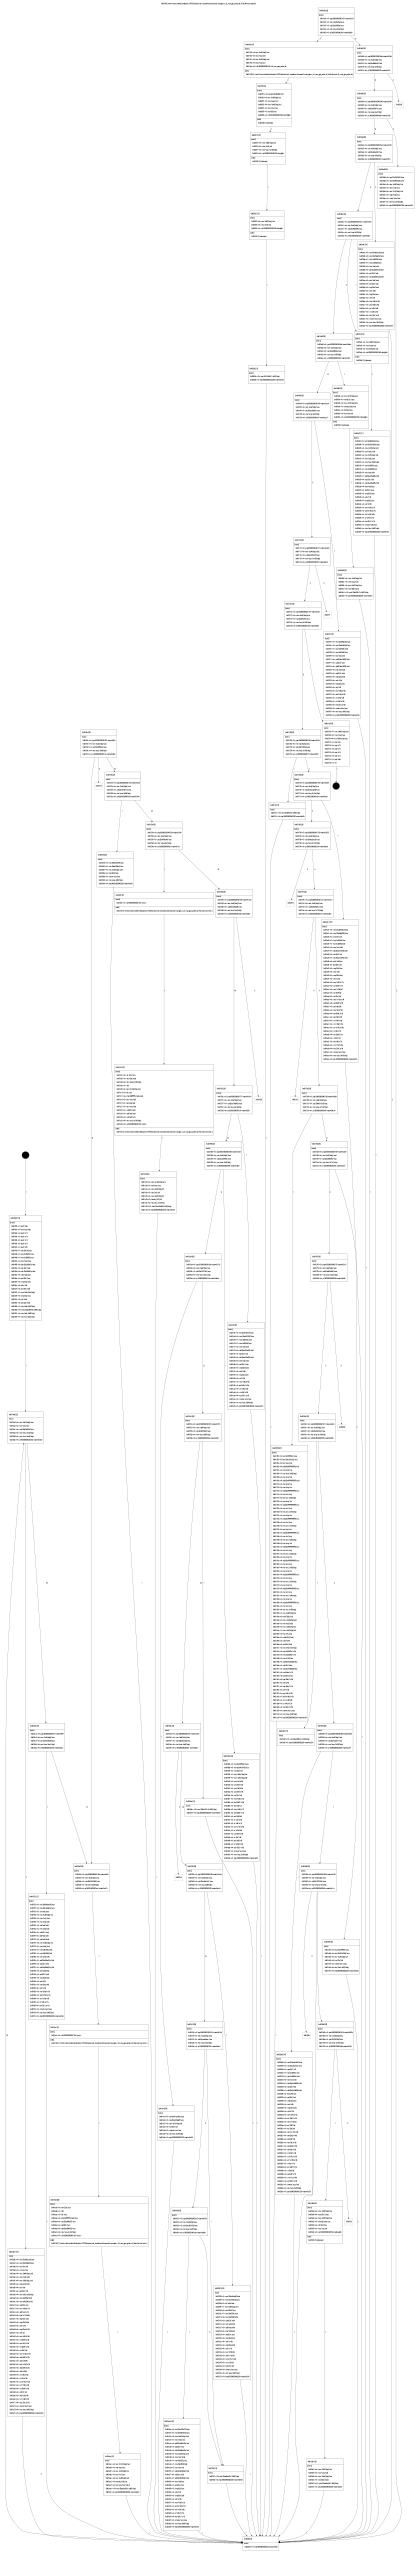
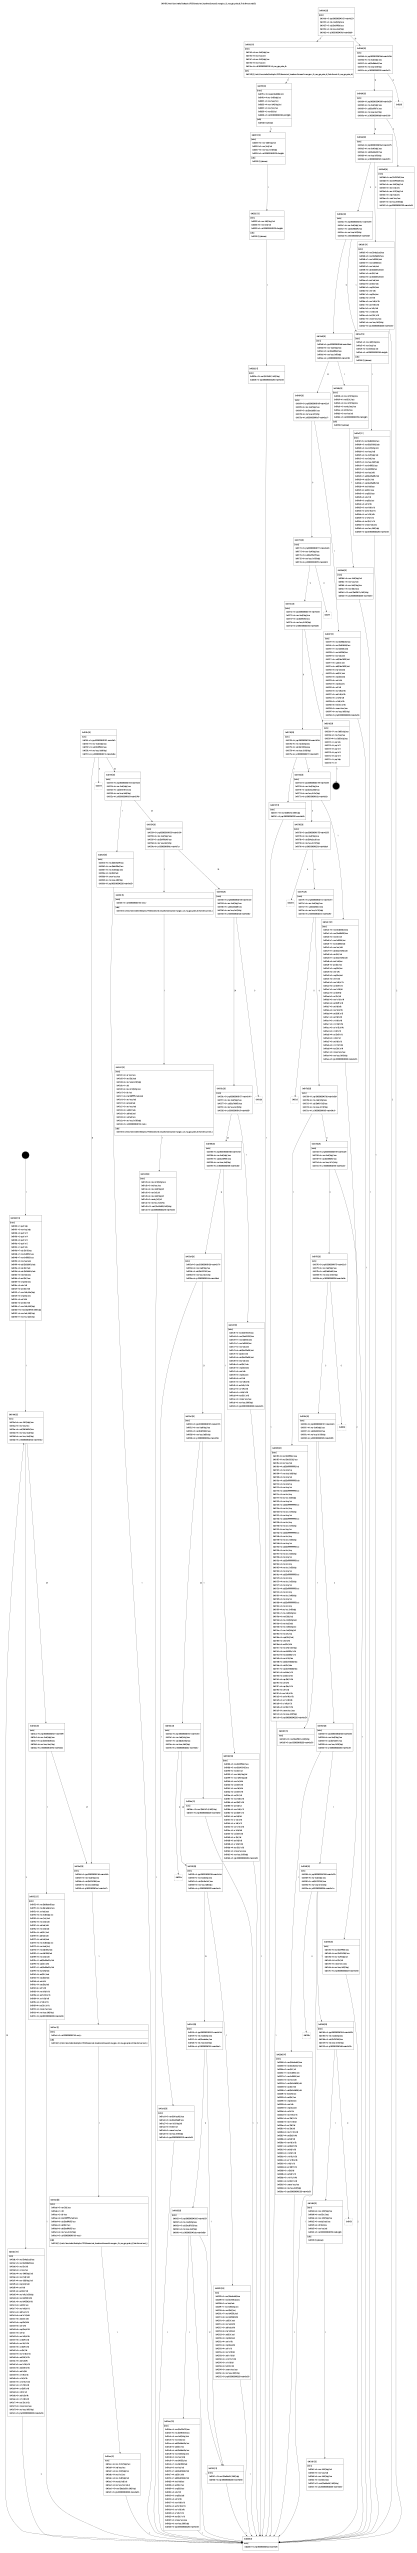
edge "0x401d61 [32]" -> "0x402283 [5]": now "0x401630 [28]" -> "0x402283 [5]"
